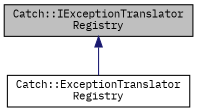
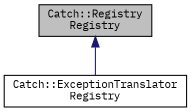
node "Catch::IExceptionTranslator Registry": label "Catch::IExceptionTranslator Registry" -> "Catch::Registry Registry"
